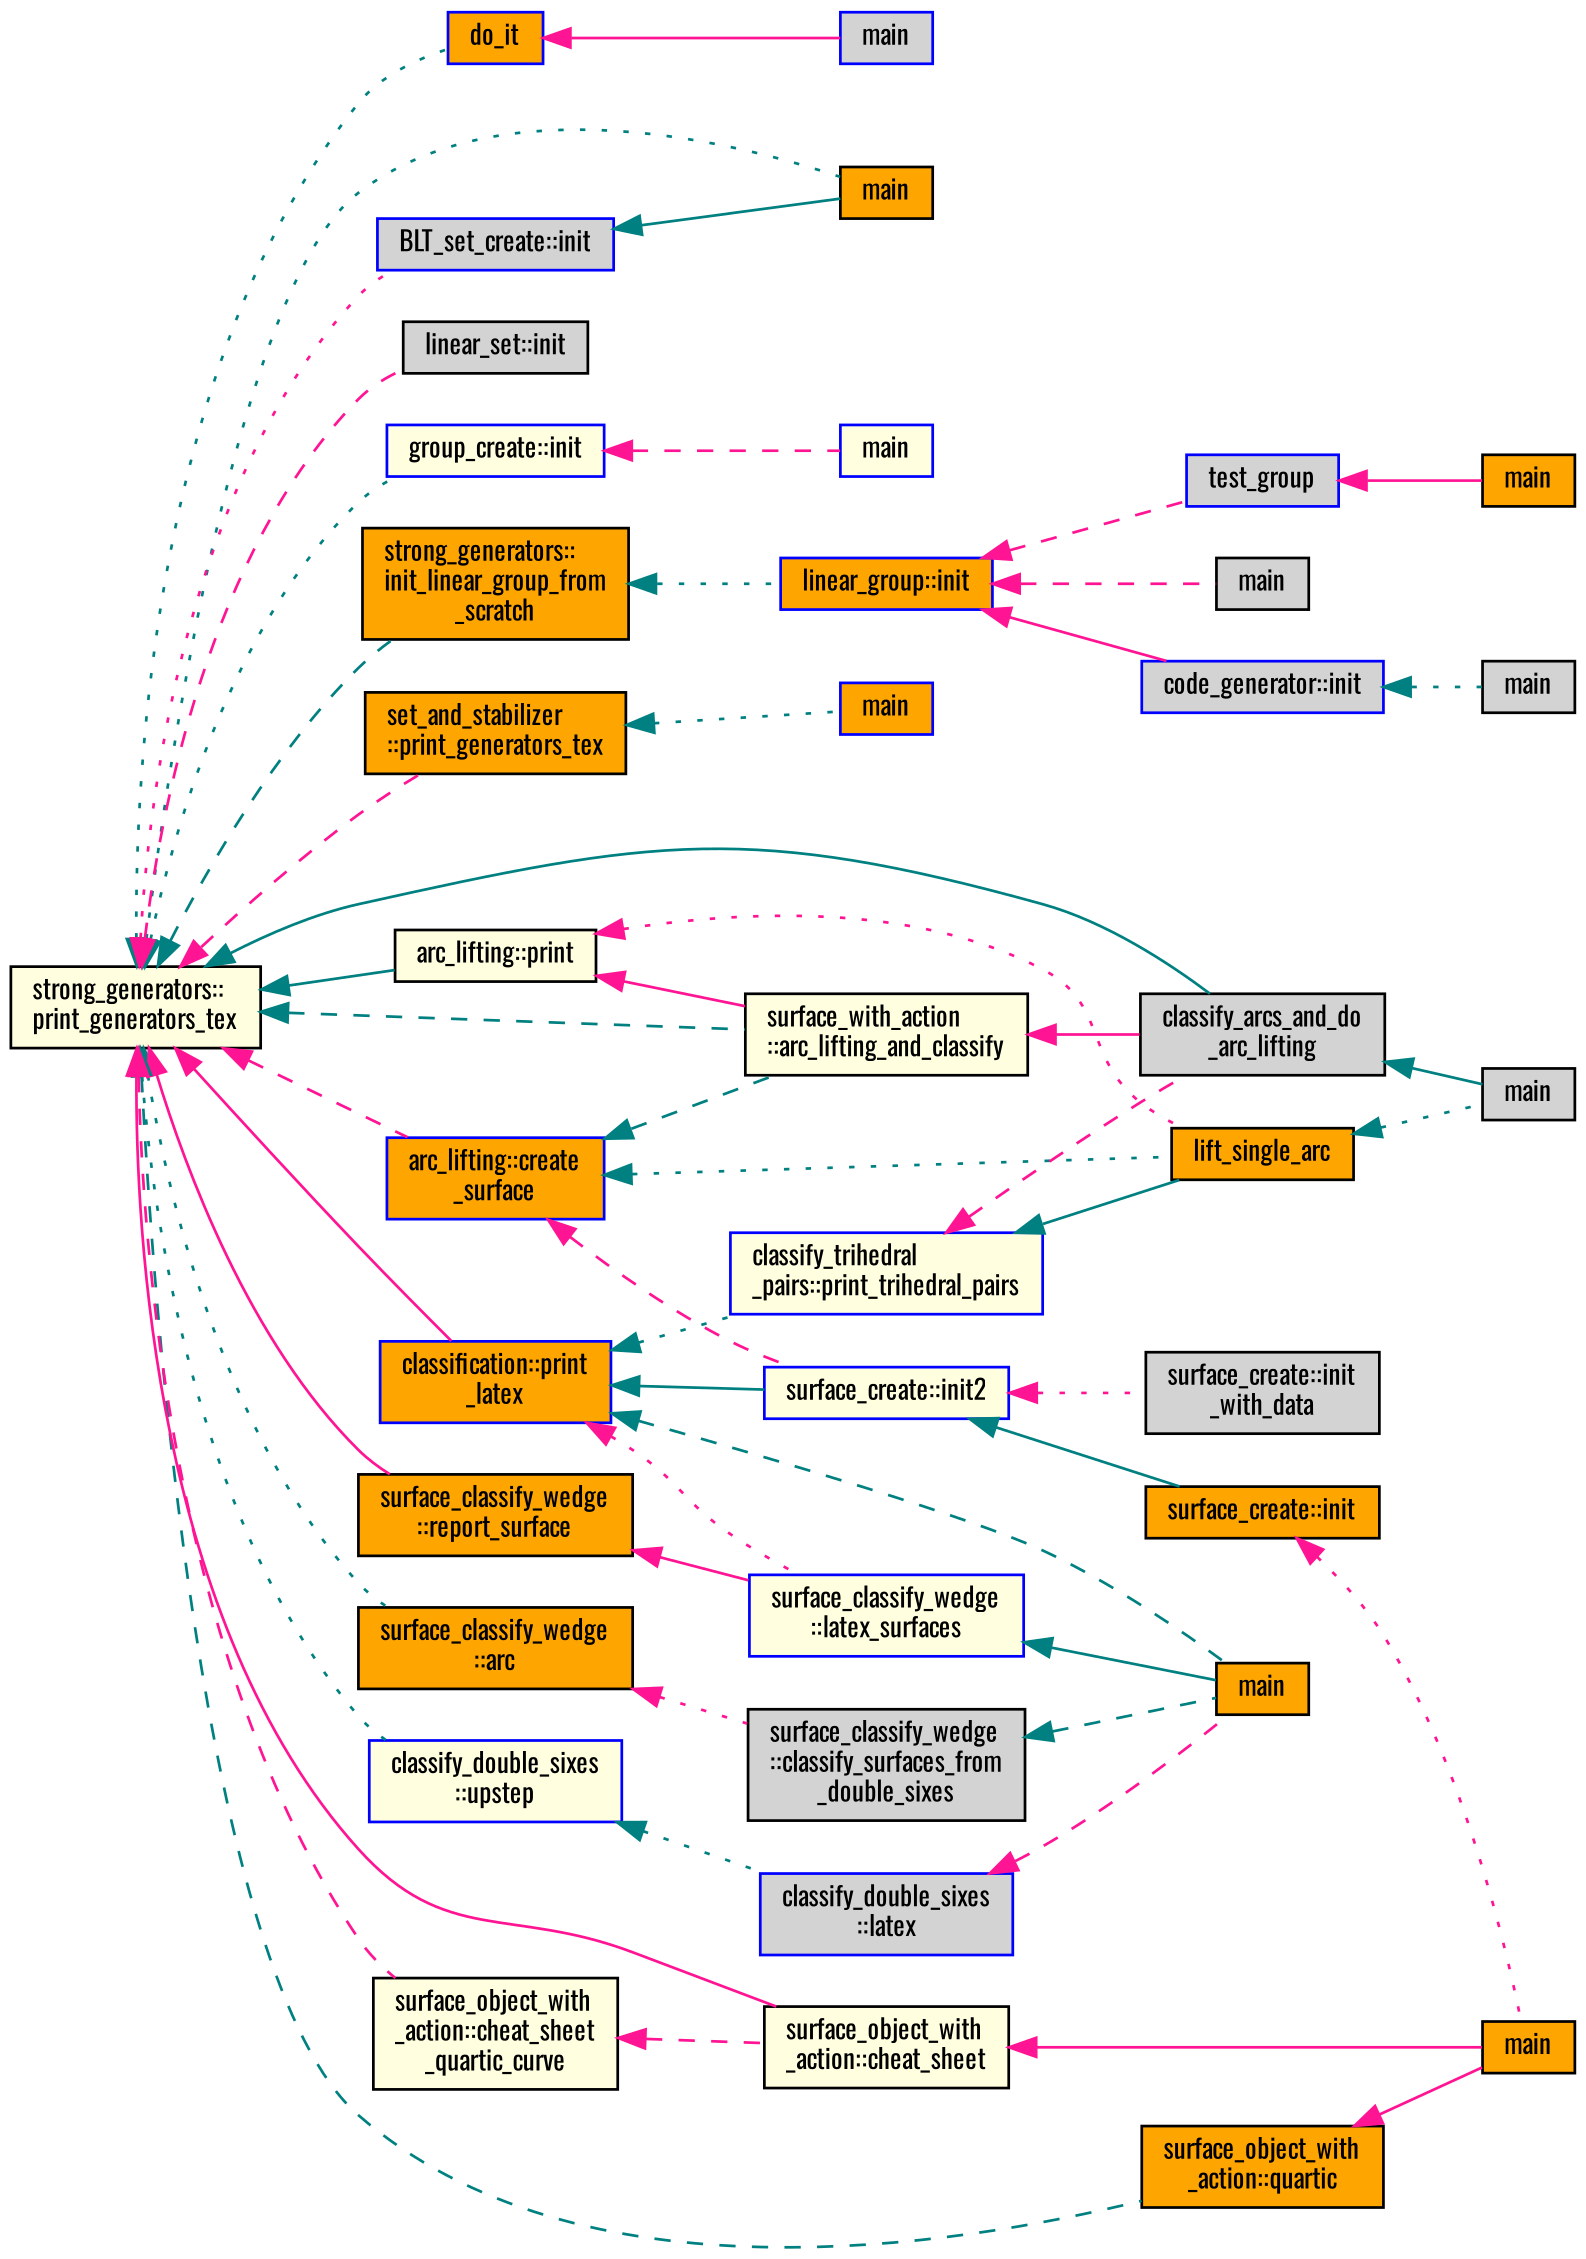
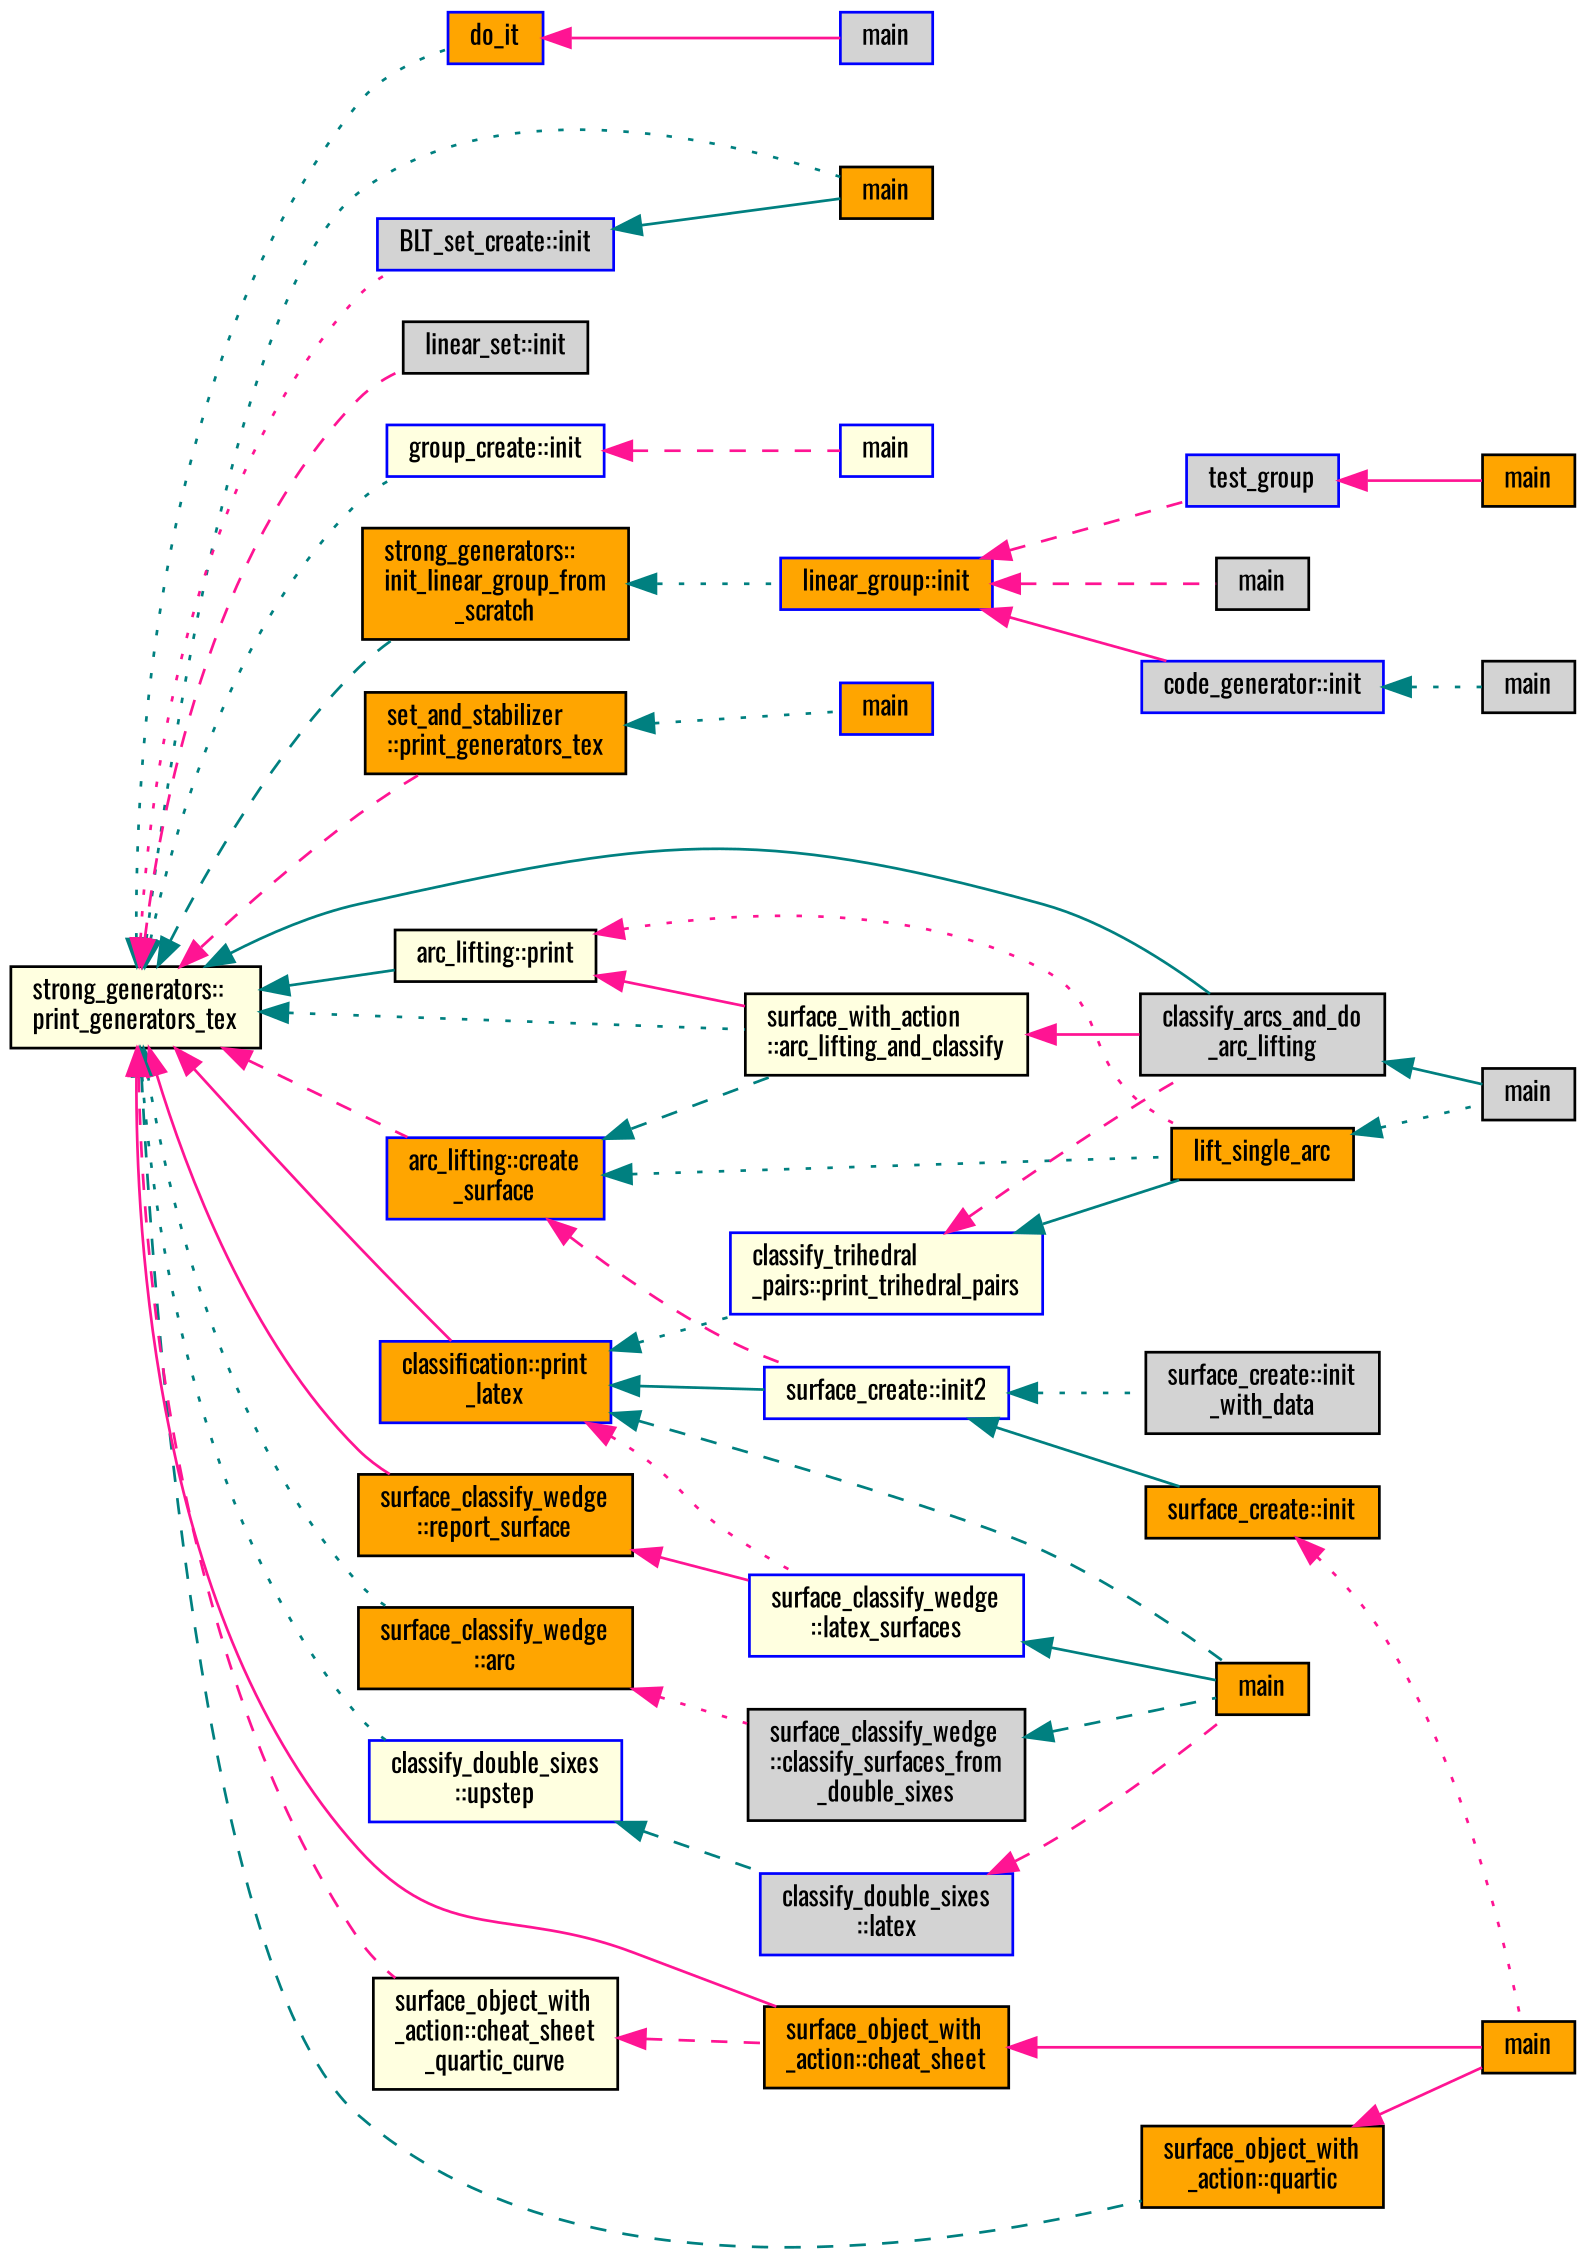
edge "surface_with_action ::arc_lifting_and_classify" -> "strong_generators:: print_generators_tex": style dashed -> dotted
edge "surface_create::init _with_data" -> "surface_create::init2": color deeppink -> teal
edge "classify_double_sixes ::latex" -> "classify_double_sixes ::upstep": style dotted -> dashed
node "surface_object_with _action::cheat_sheet": fillcolor lightyellow -> orange
